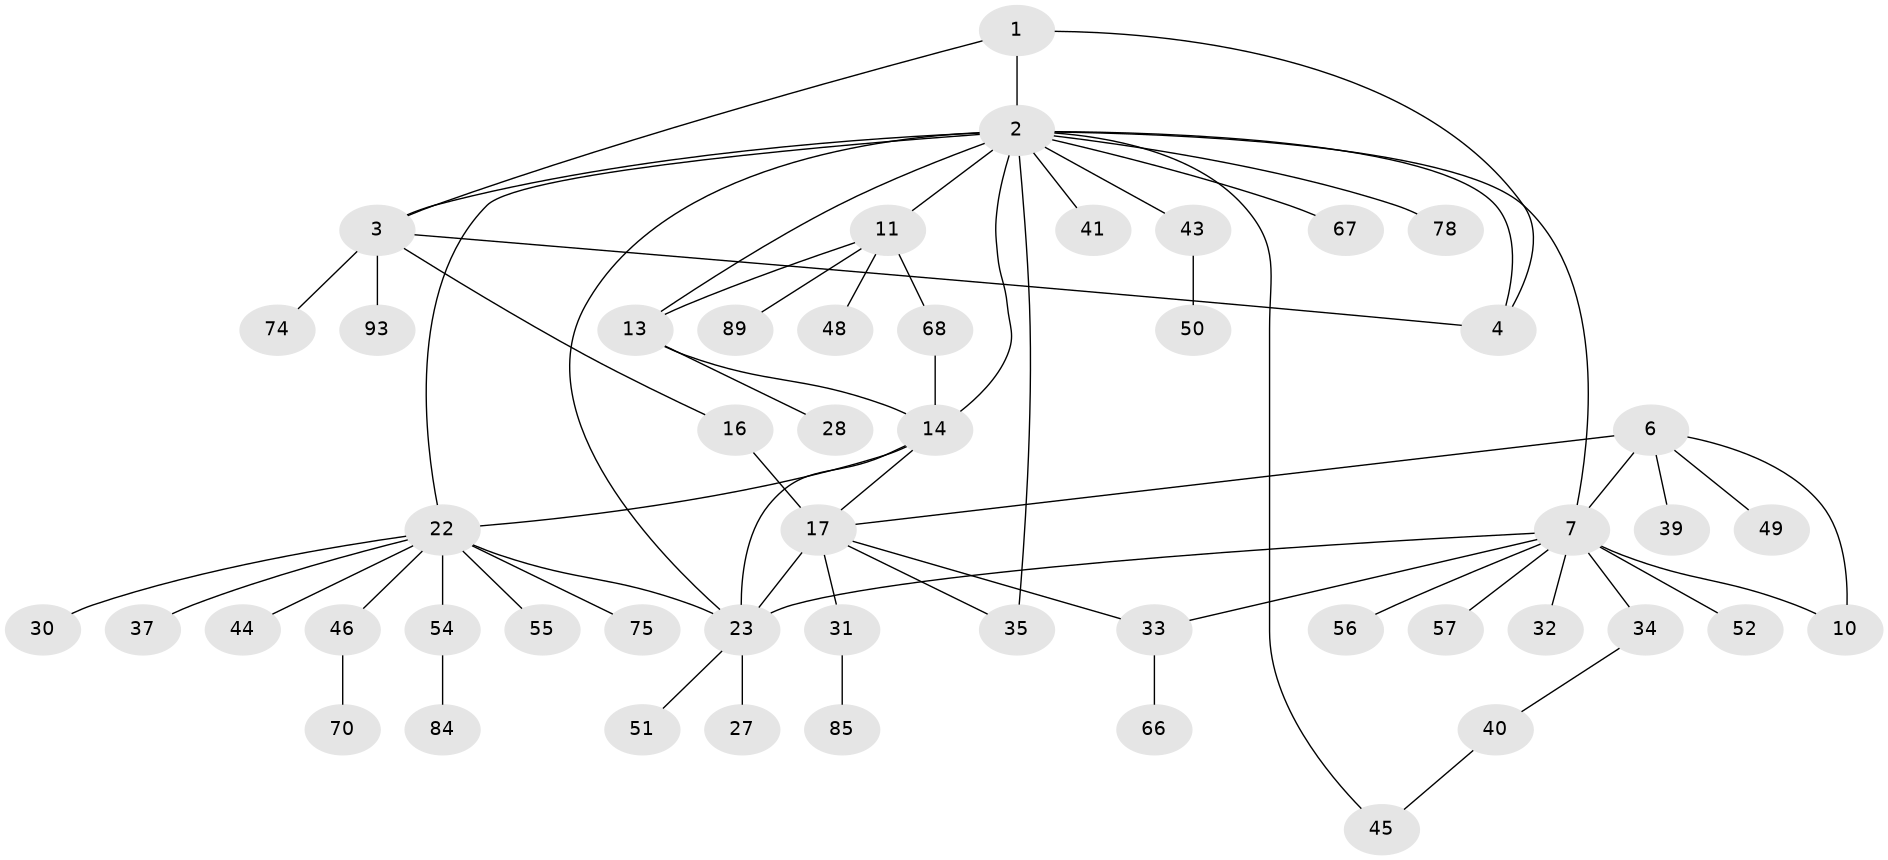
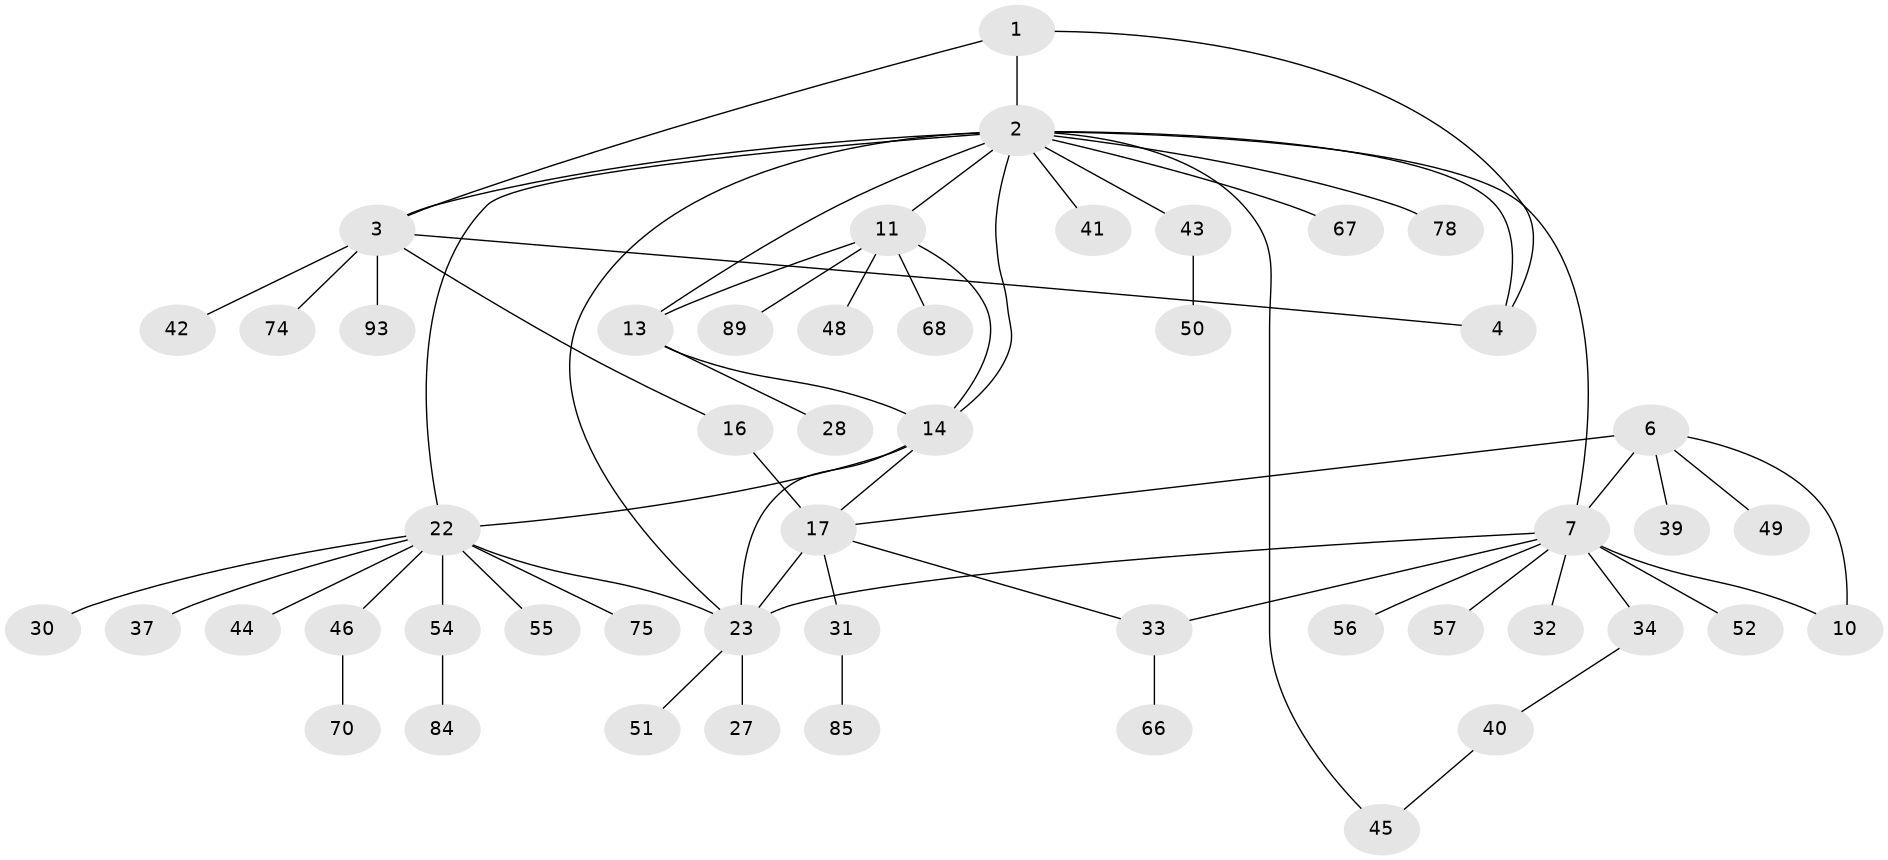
node "42": added
edge "68" -- "14": now "11" -- "14"
node "35": removed
